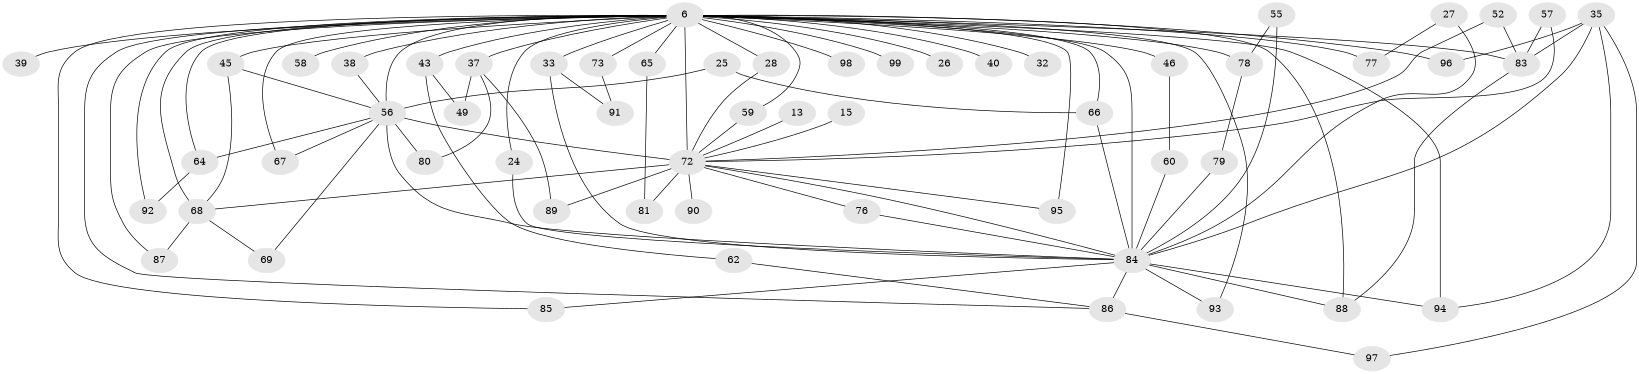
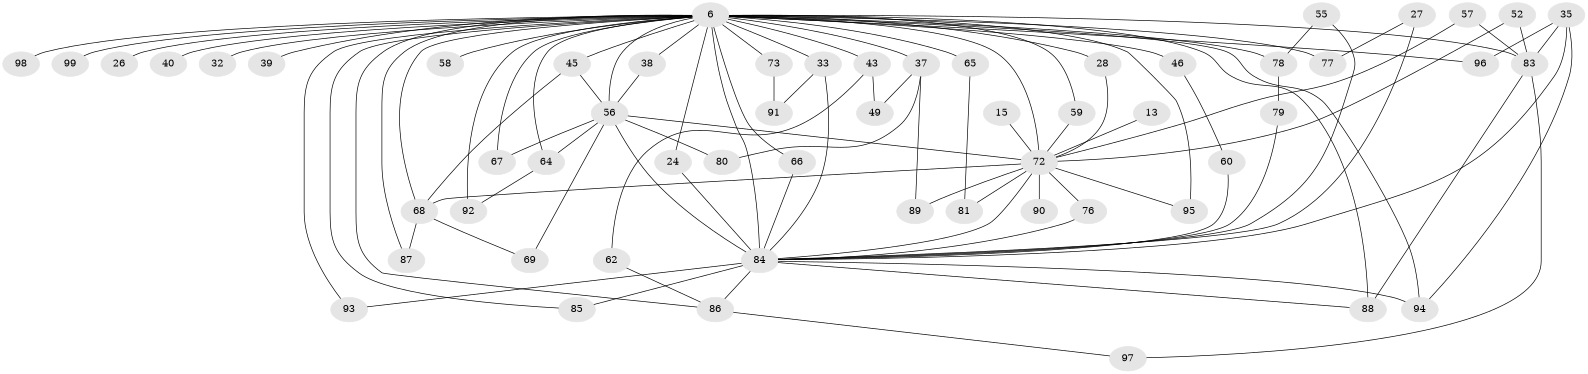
node "25": removed
edge "35" -- "97": now "83" -- "97"
